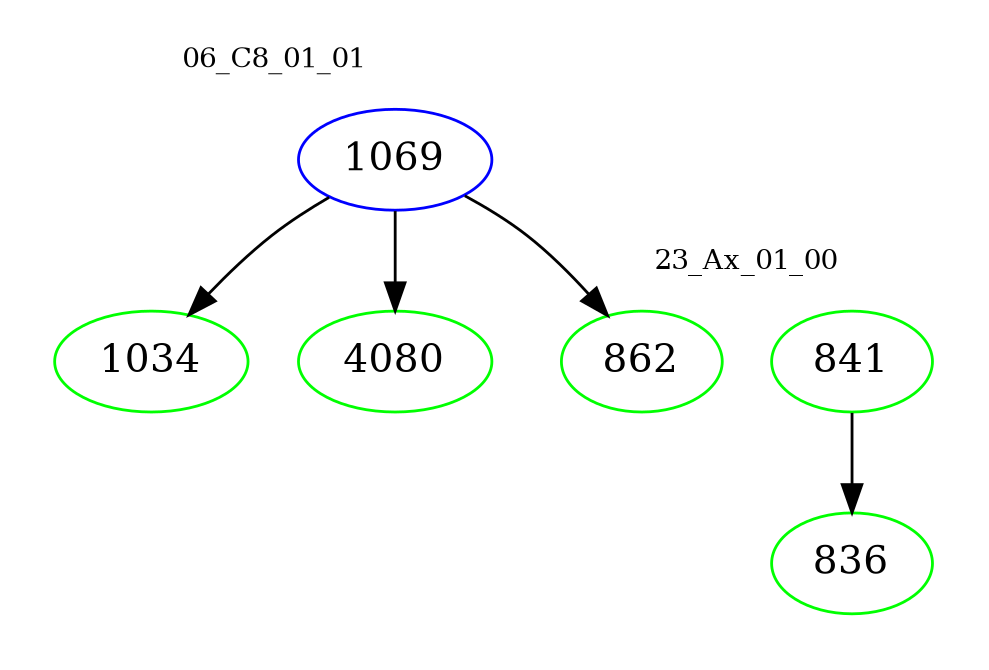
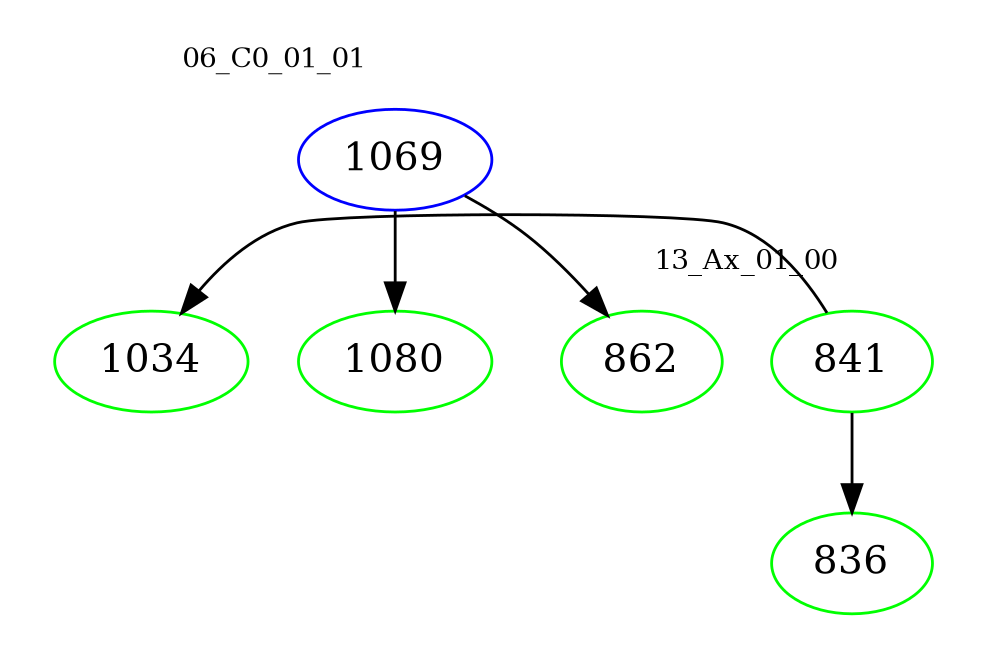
cluster "06_C8_01_01": label "06_C8_01_01" -> "06_C0_01_01"
edge "1069" -> "1034": now "841" -> "1034"
cluster "23_Ax_01_00": label "23_Ax_01_00" -> "13_Ax_01_00"
node "4080": label "4080" -> "1080"
